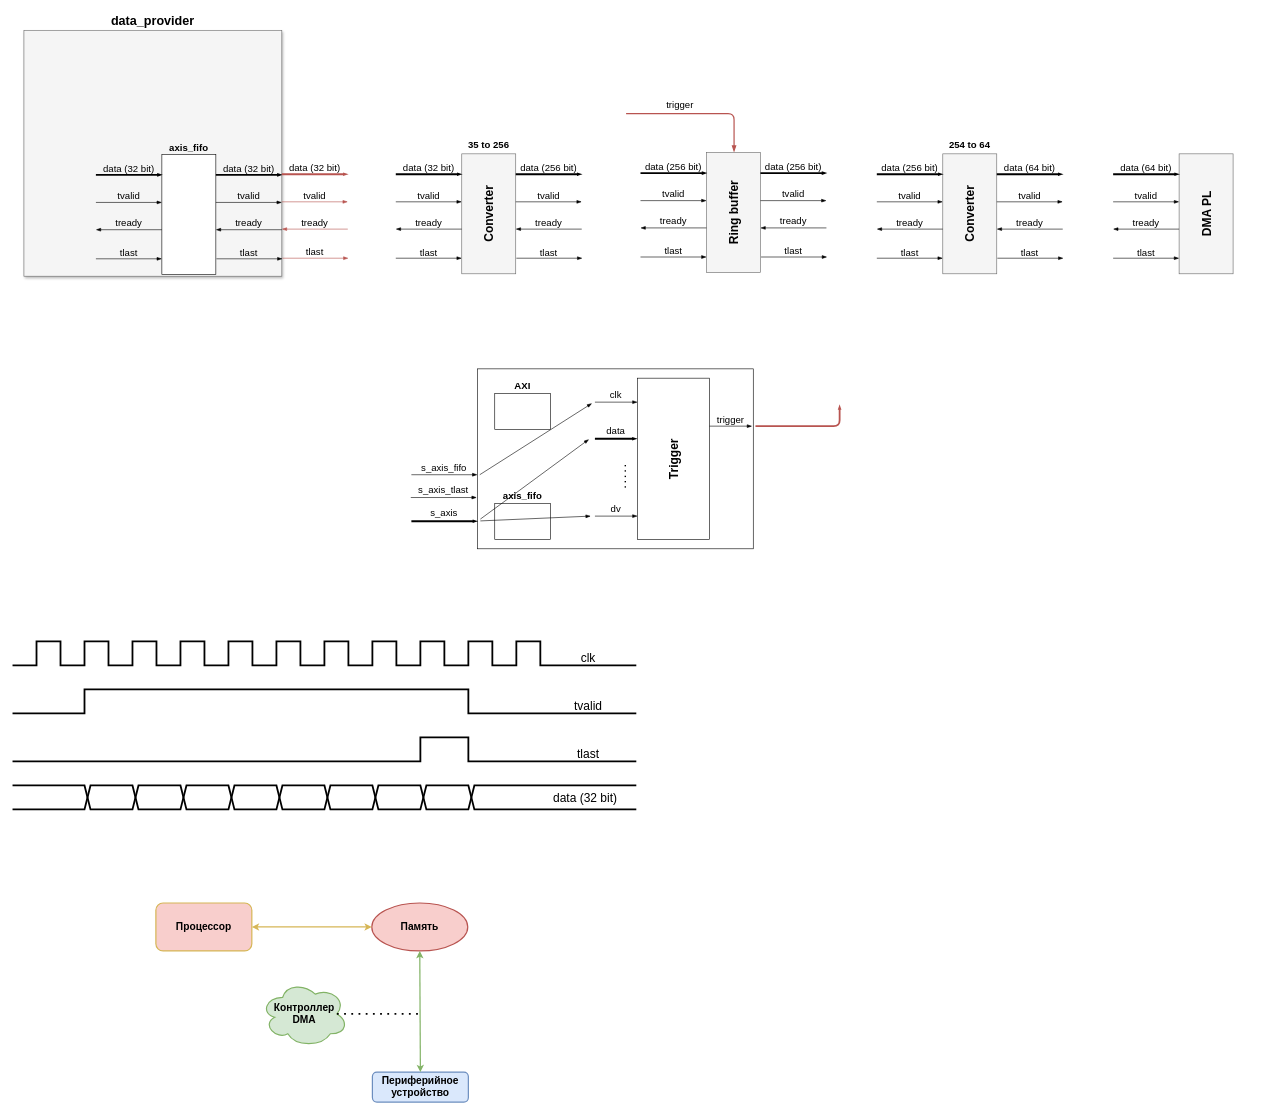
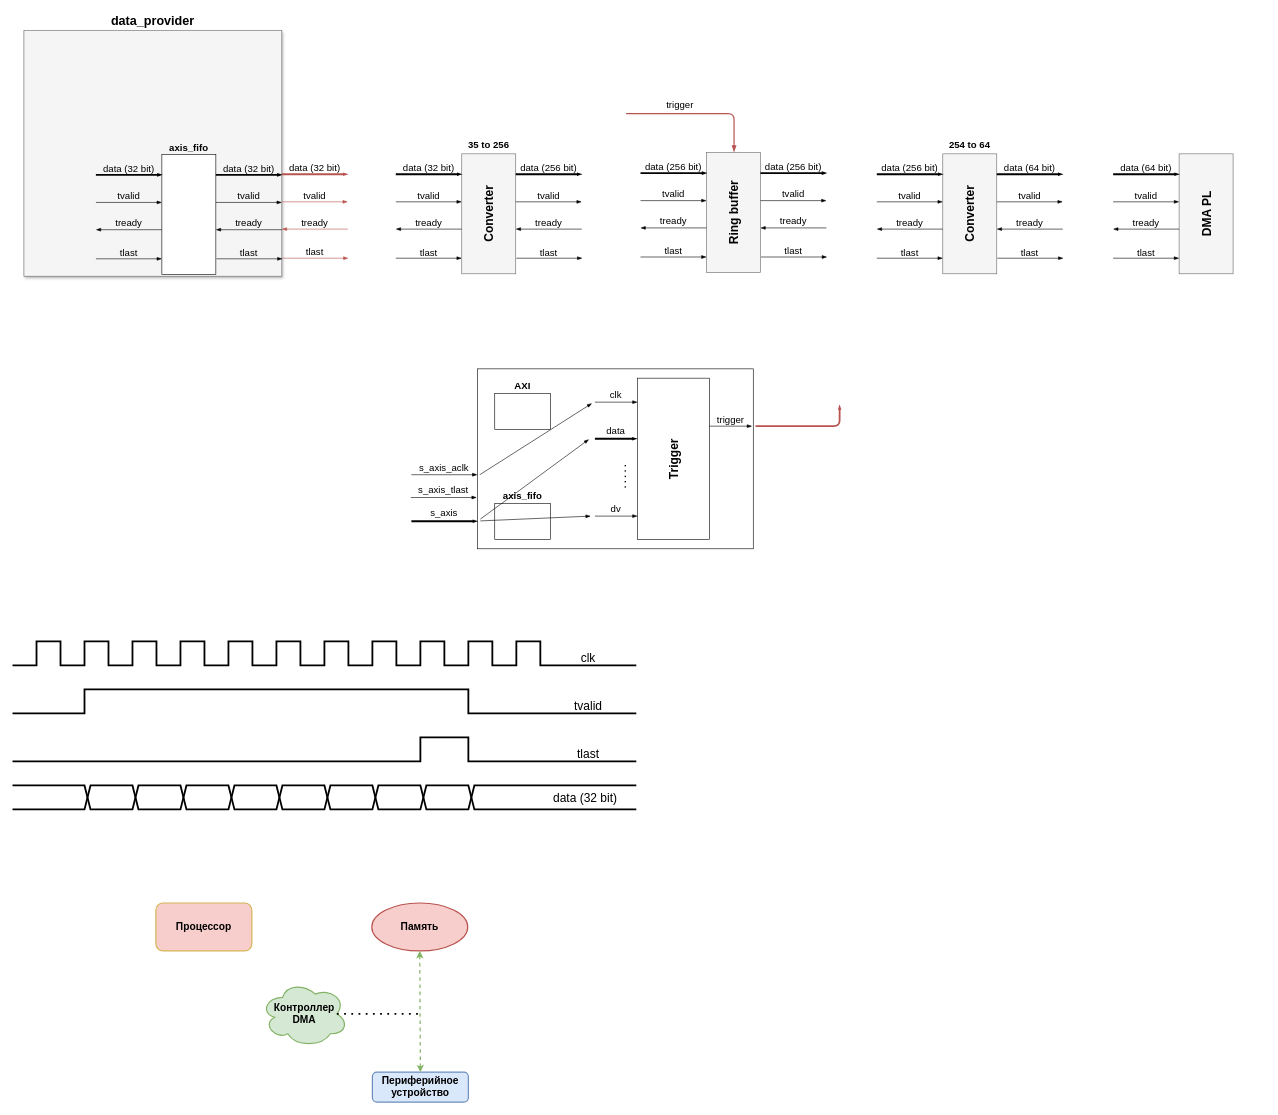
node "s_axis_fifo": label "s_axis_fifo" -> "s_axis_aclk"
edge "Процессор" -- "Память": removed
edge "Память" -- "Периферийное устройство": style solid -> dashed
